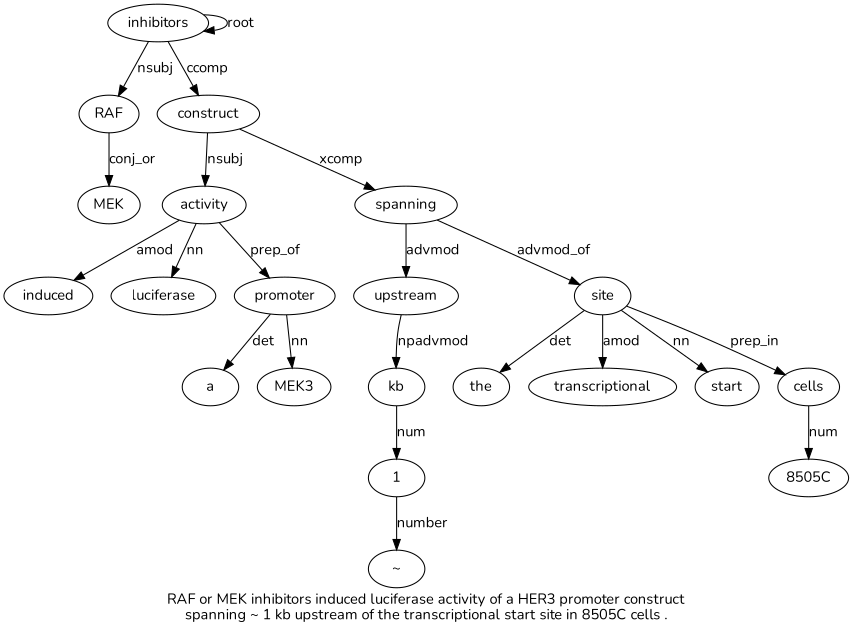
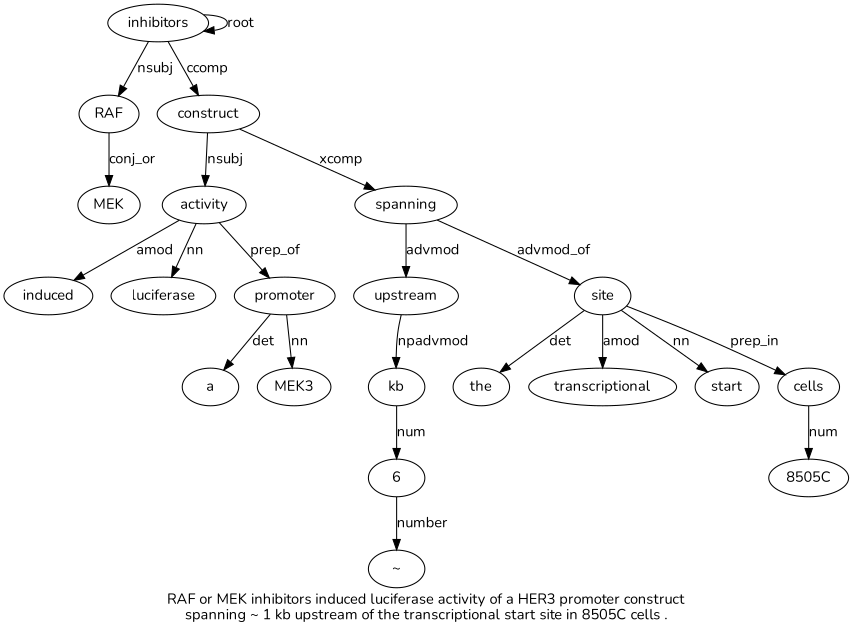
node "1": label "1" -> "6"
